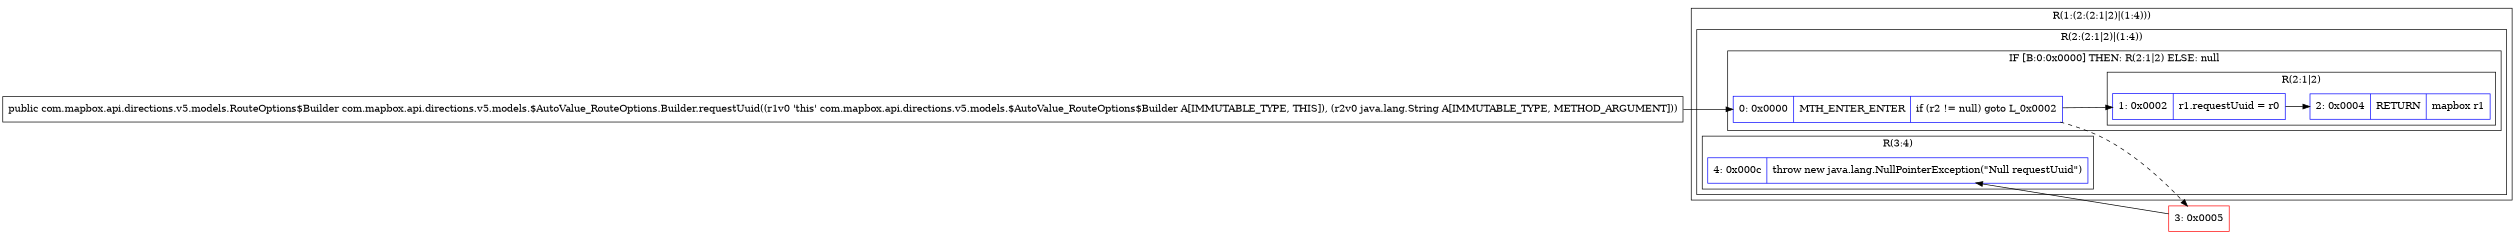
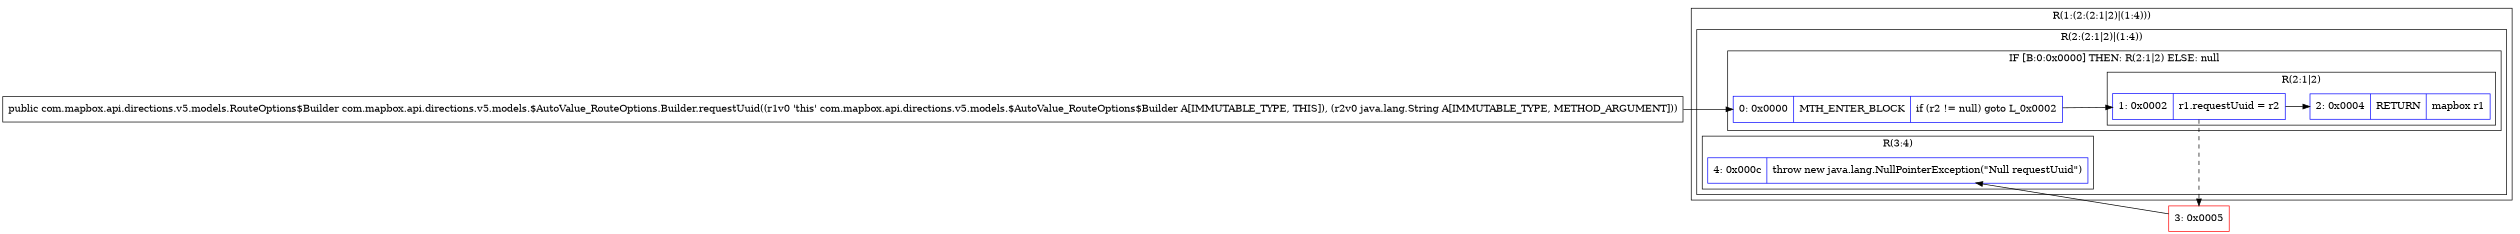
node "1: 0x0002": text "r1.requestUuid = r0" -> "r1.requestUuid = r2"
node "0: 0x0000": text "MTH_ENTER_ENTER" -> "MTH_ENTER_BLOCK"
edge "0: 0x0000" -> "3: 0x0005": now "1: 0x0002" -> "3: 0x0005"
